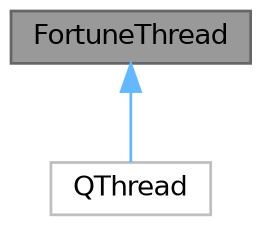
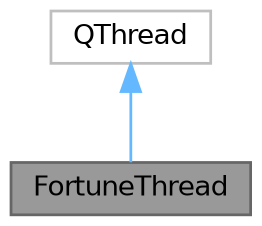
edge "QThread" -> "FortuneThread": reversed
